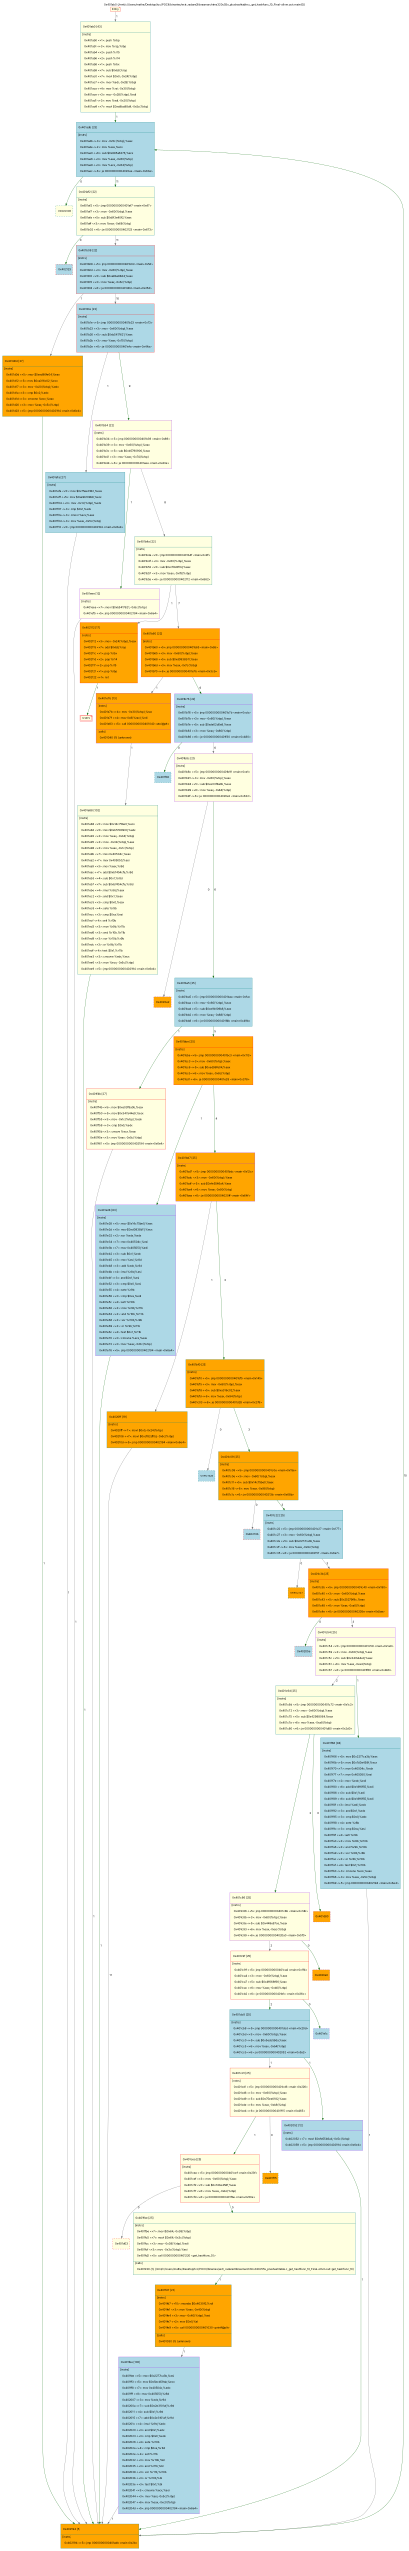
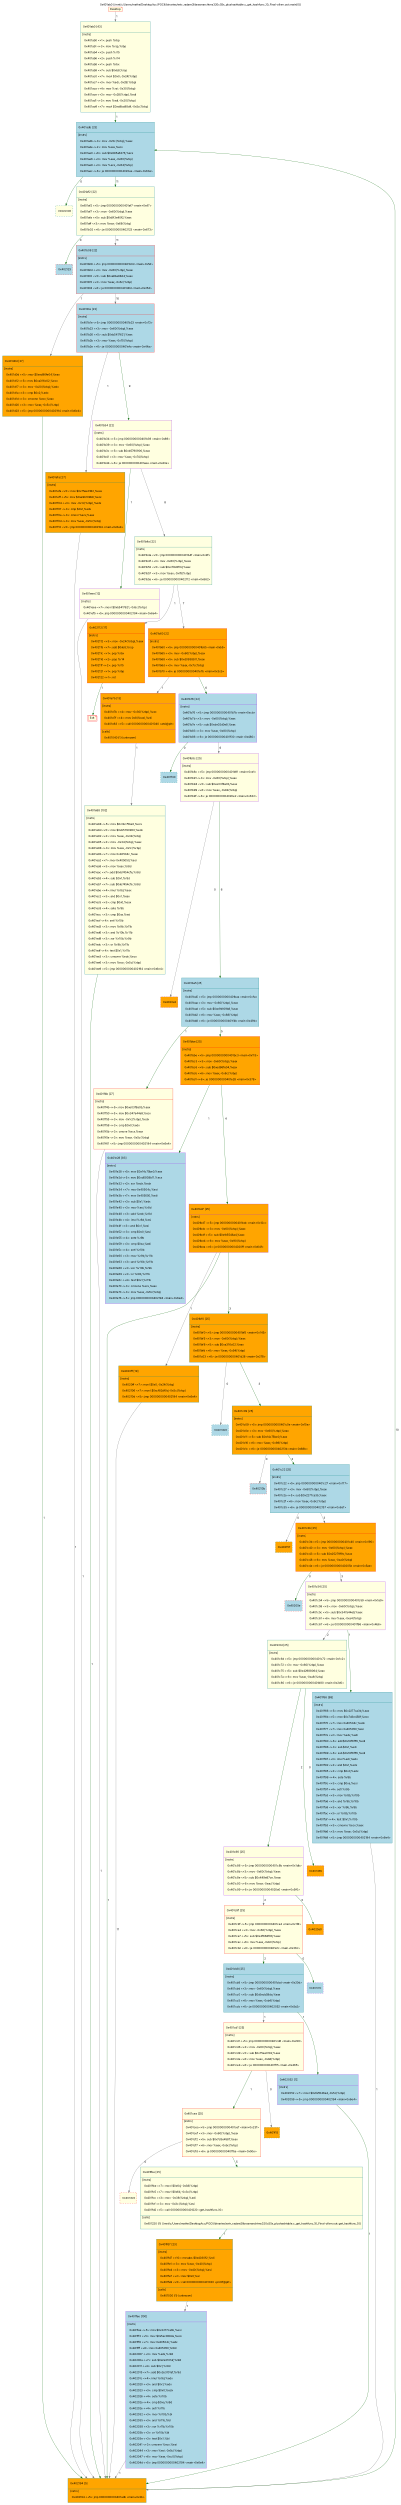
node "Entry": label "Entry" -> "Desktop"
node "0x401efa [27]": fillcolor lightblue -> orange
node "Users": label "Users" -> "Exit"
edge "0x401e28 [83]" -> "0x402194 [5]": now "0x401bd7 [25]" -> "0x402194 [5]"
